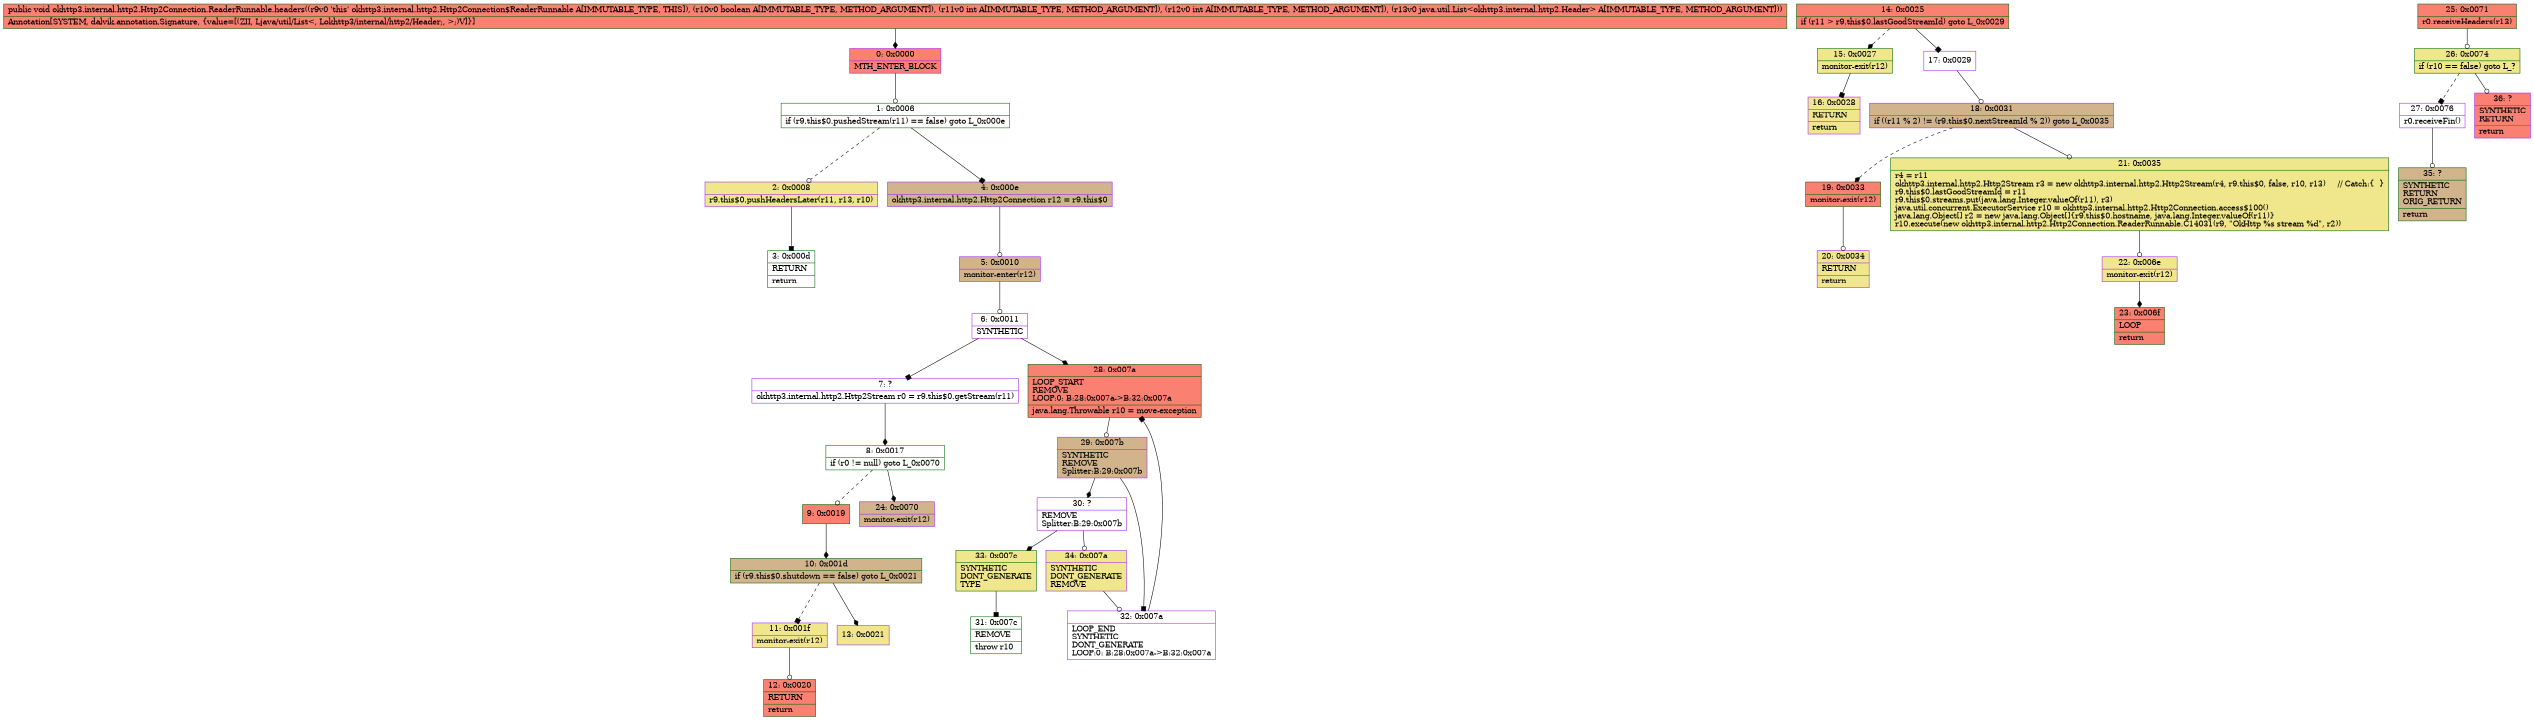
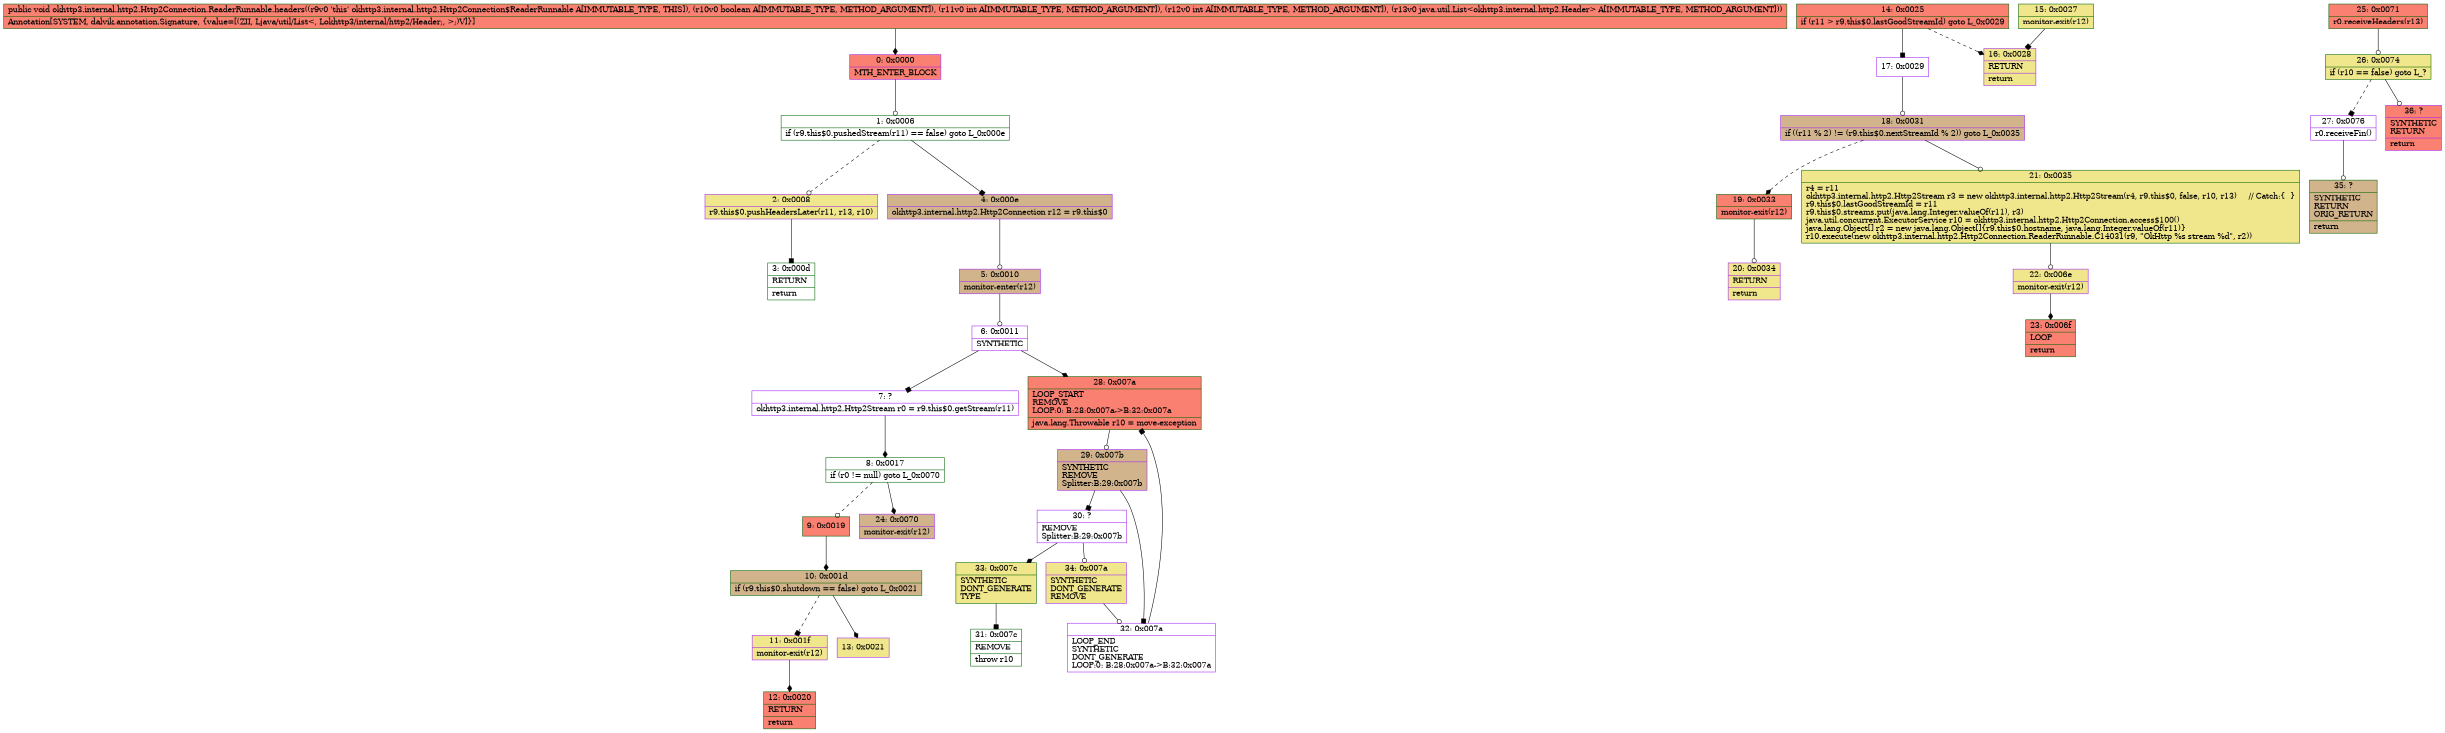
edge "14: 0x0025" -> "15: 0x0027": now "14: 0x0025" -> "16: 0x0028"
edge "29: 0x007b" -> "30: ?": arrowhead diamond -> box
edge "11: 0x001f" -> "12: 0x0020": arrowhead odot -> diamond
